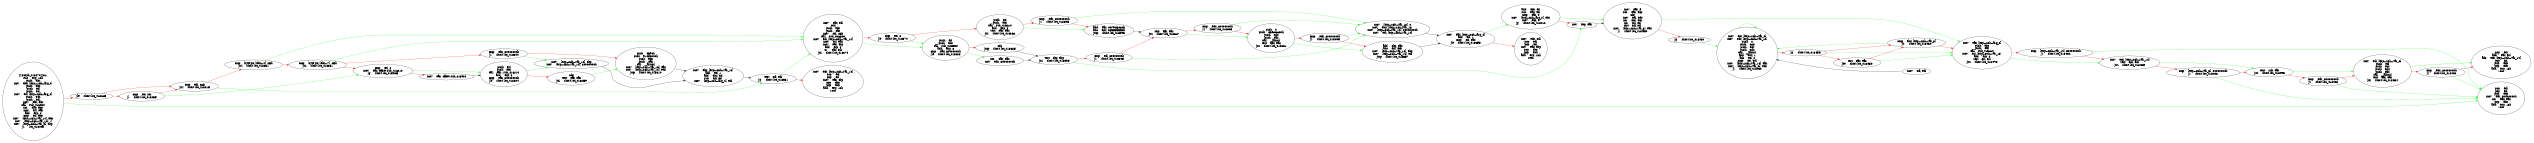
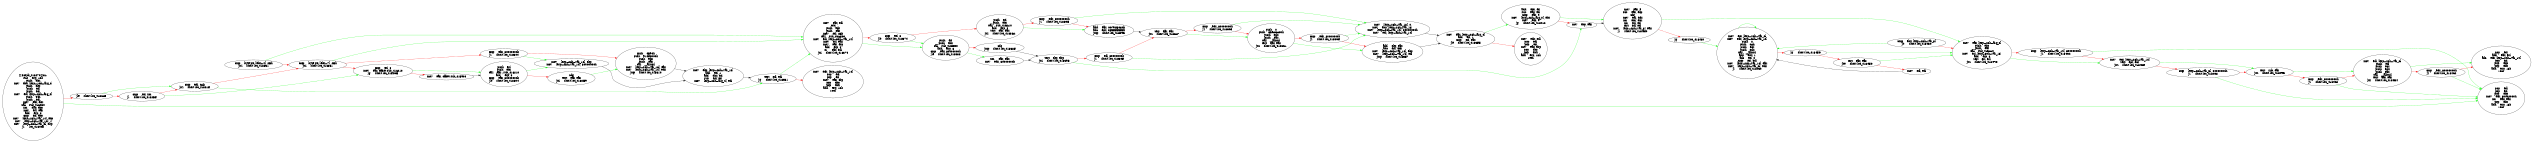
edge "jg      short loc_41845D" -> "cmp     ebx, [esp+28h+var_8] jb      short loc_418430": removed
edge "test    eax, eax jbe     short loc_41845D" -> "cmp     ebx, [esp+28h+var_8] jb      short loc_418430": now "test    eax, eax jbe     short loc_41845D" -> "mov     edi, edi"
edge "cmp     edi, 0Ah jnz     short loc_41831F" -> "cmp     byte ptr [ebx+4], 2Eh jnz     short loc_418331": now "cmp     edi, 0Ah jnz     short loc_41831F" -> "cmp     byte ptr [ebx+7], 2Eh jnz     short loc_418331"
edge "jle     short loc_4182AE" -> "cmp     edi, 0Ah jnz     short loc_41831F": color red -> green
